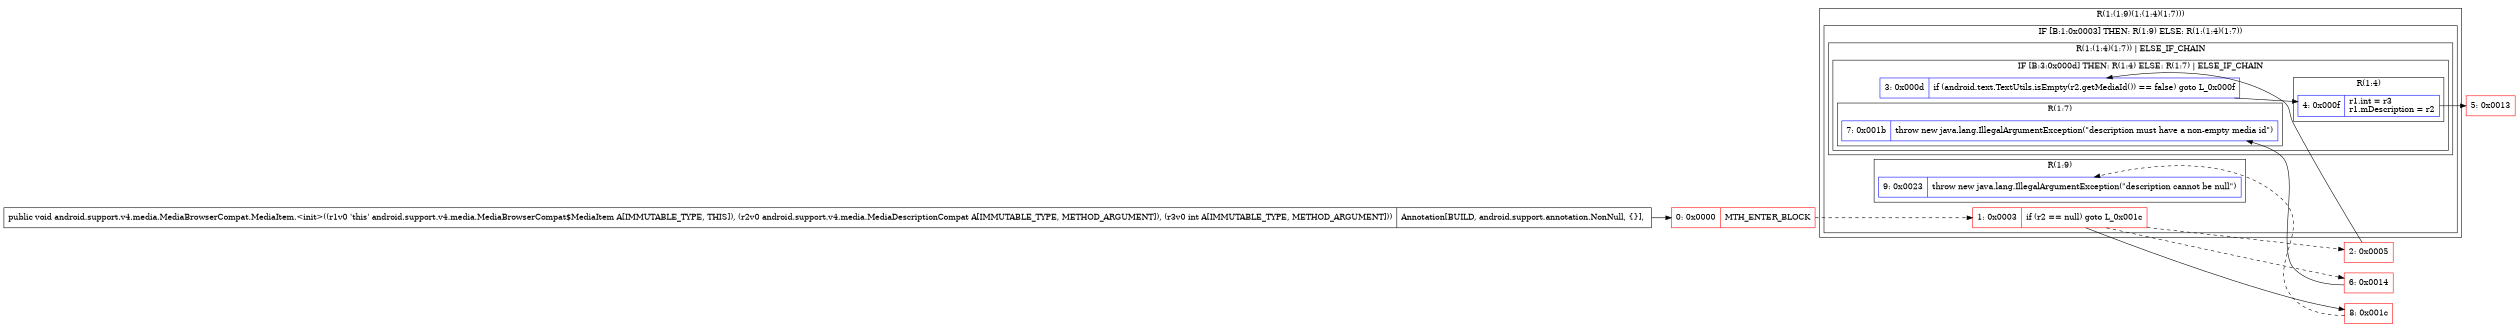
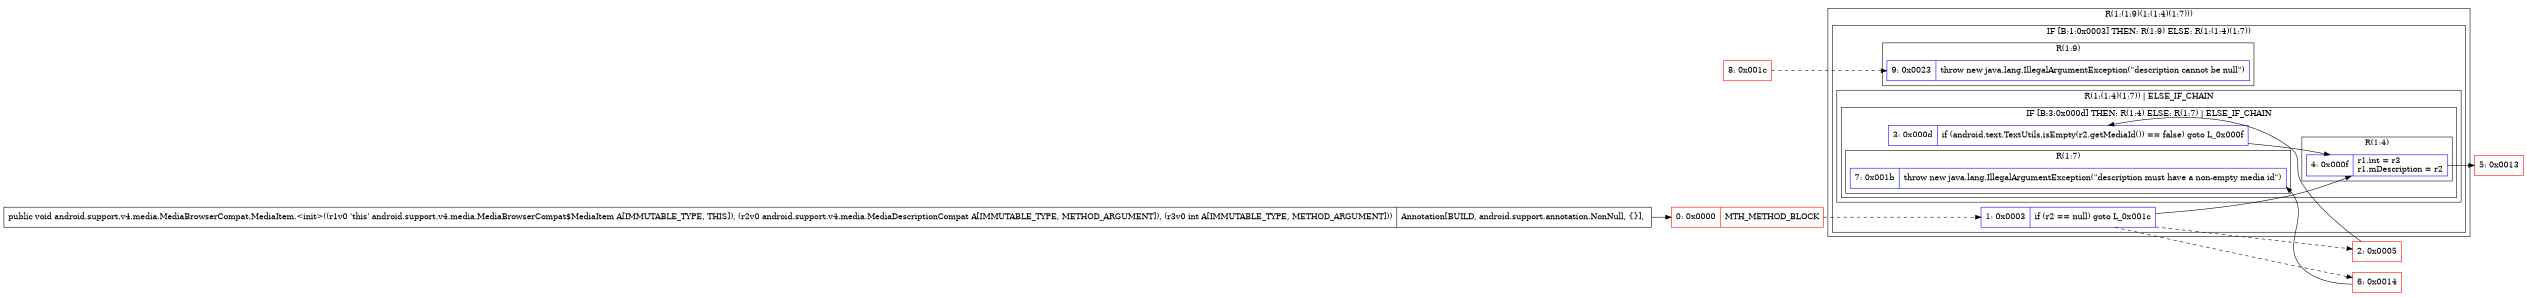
node "0: 0x0000": text "MTH_ENTER_BLOCK" -> "MTH_METHOD_BLOCK"
node "1: 0x0003": color red -> blue
edge "1: 0x0003" -> "8: 0x001c": now "1: 0x0003" -> "4: 0x000f"
